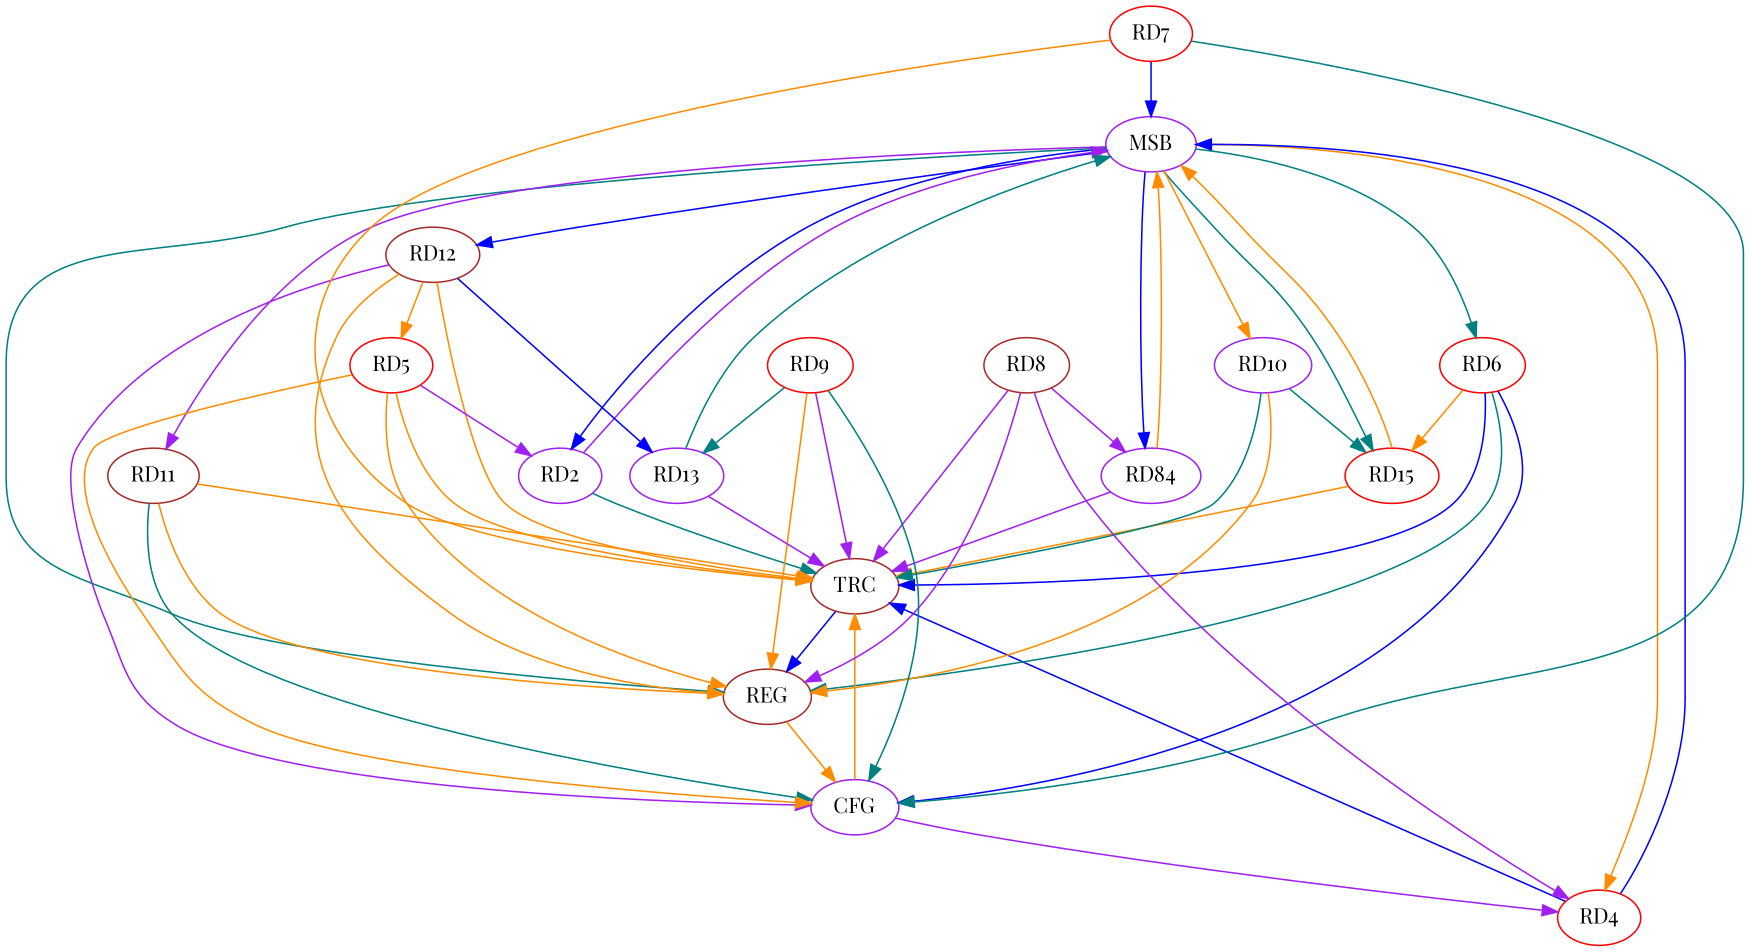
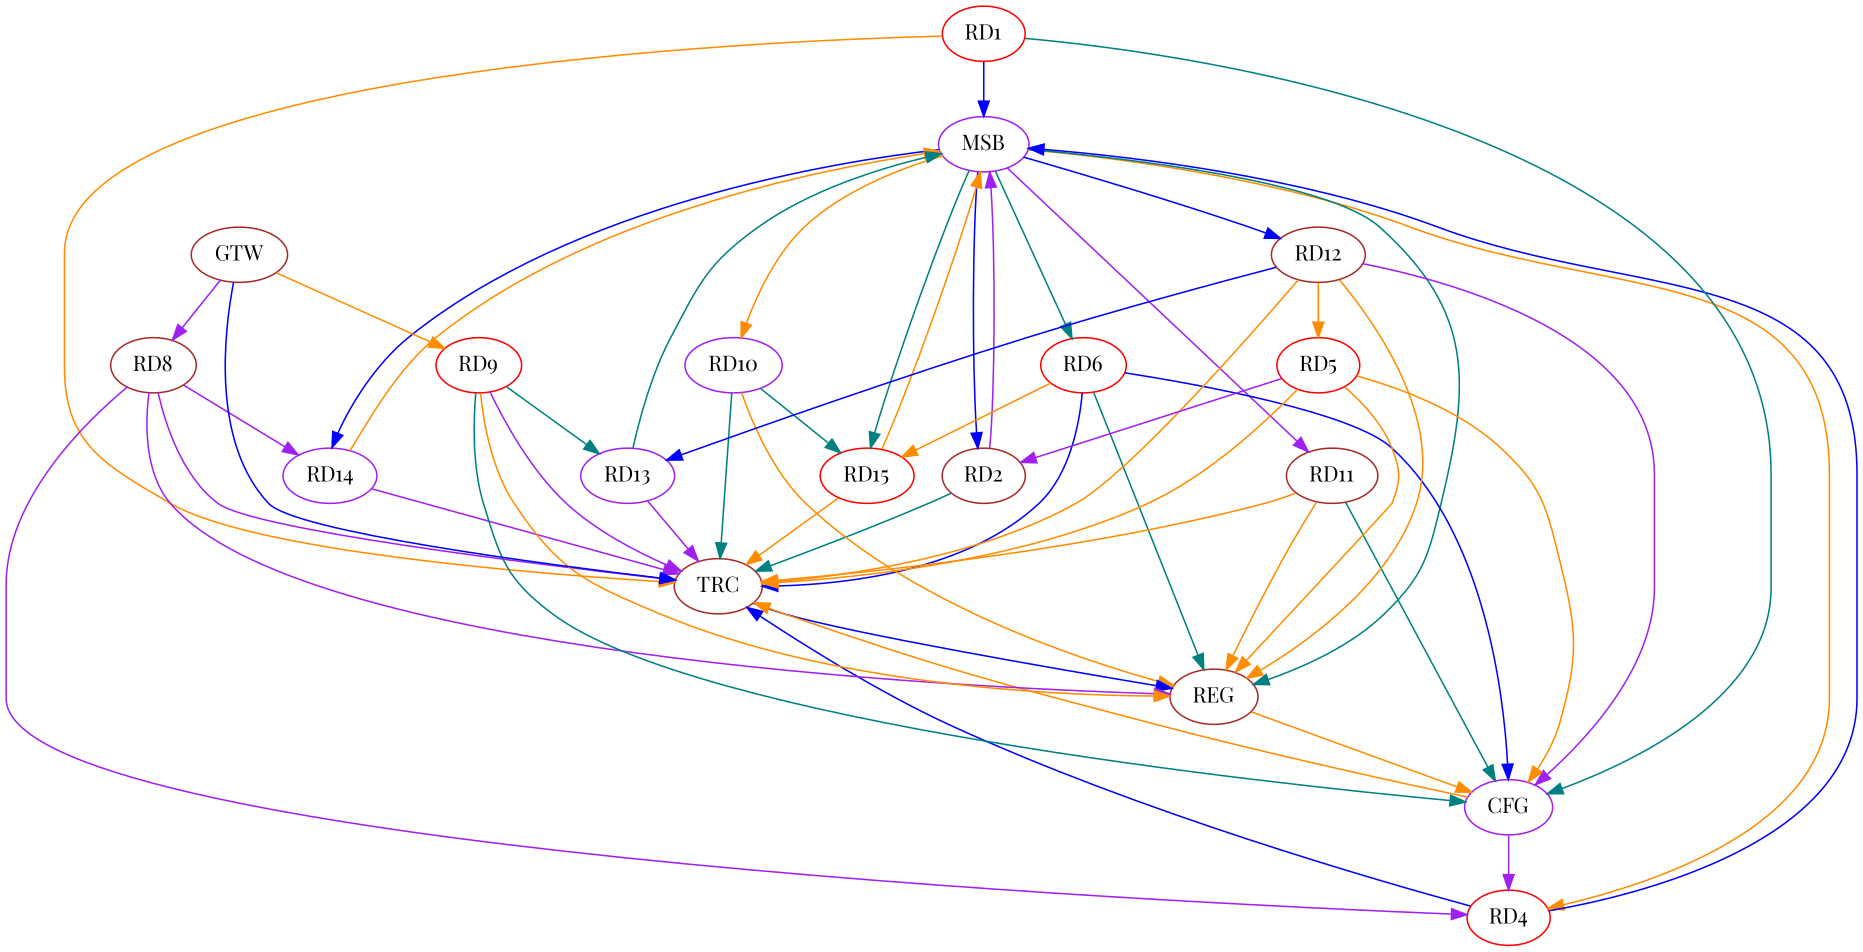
node "RD7": label "RD7" -> "RD1"
node "GTW": added
node "RD2": color purple -> brown
node "RD84": label "RD84" -> "RD14"
